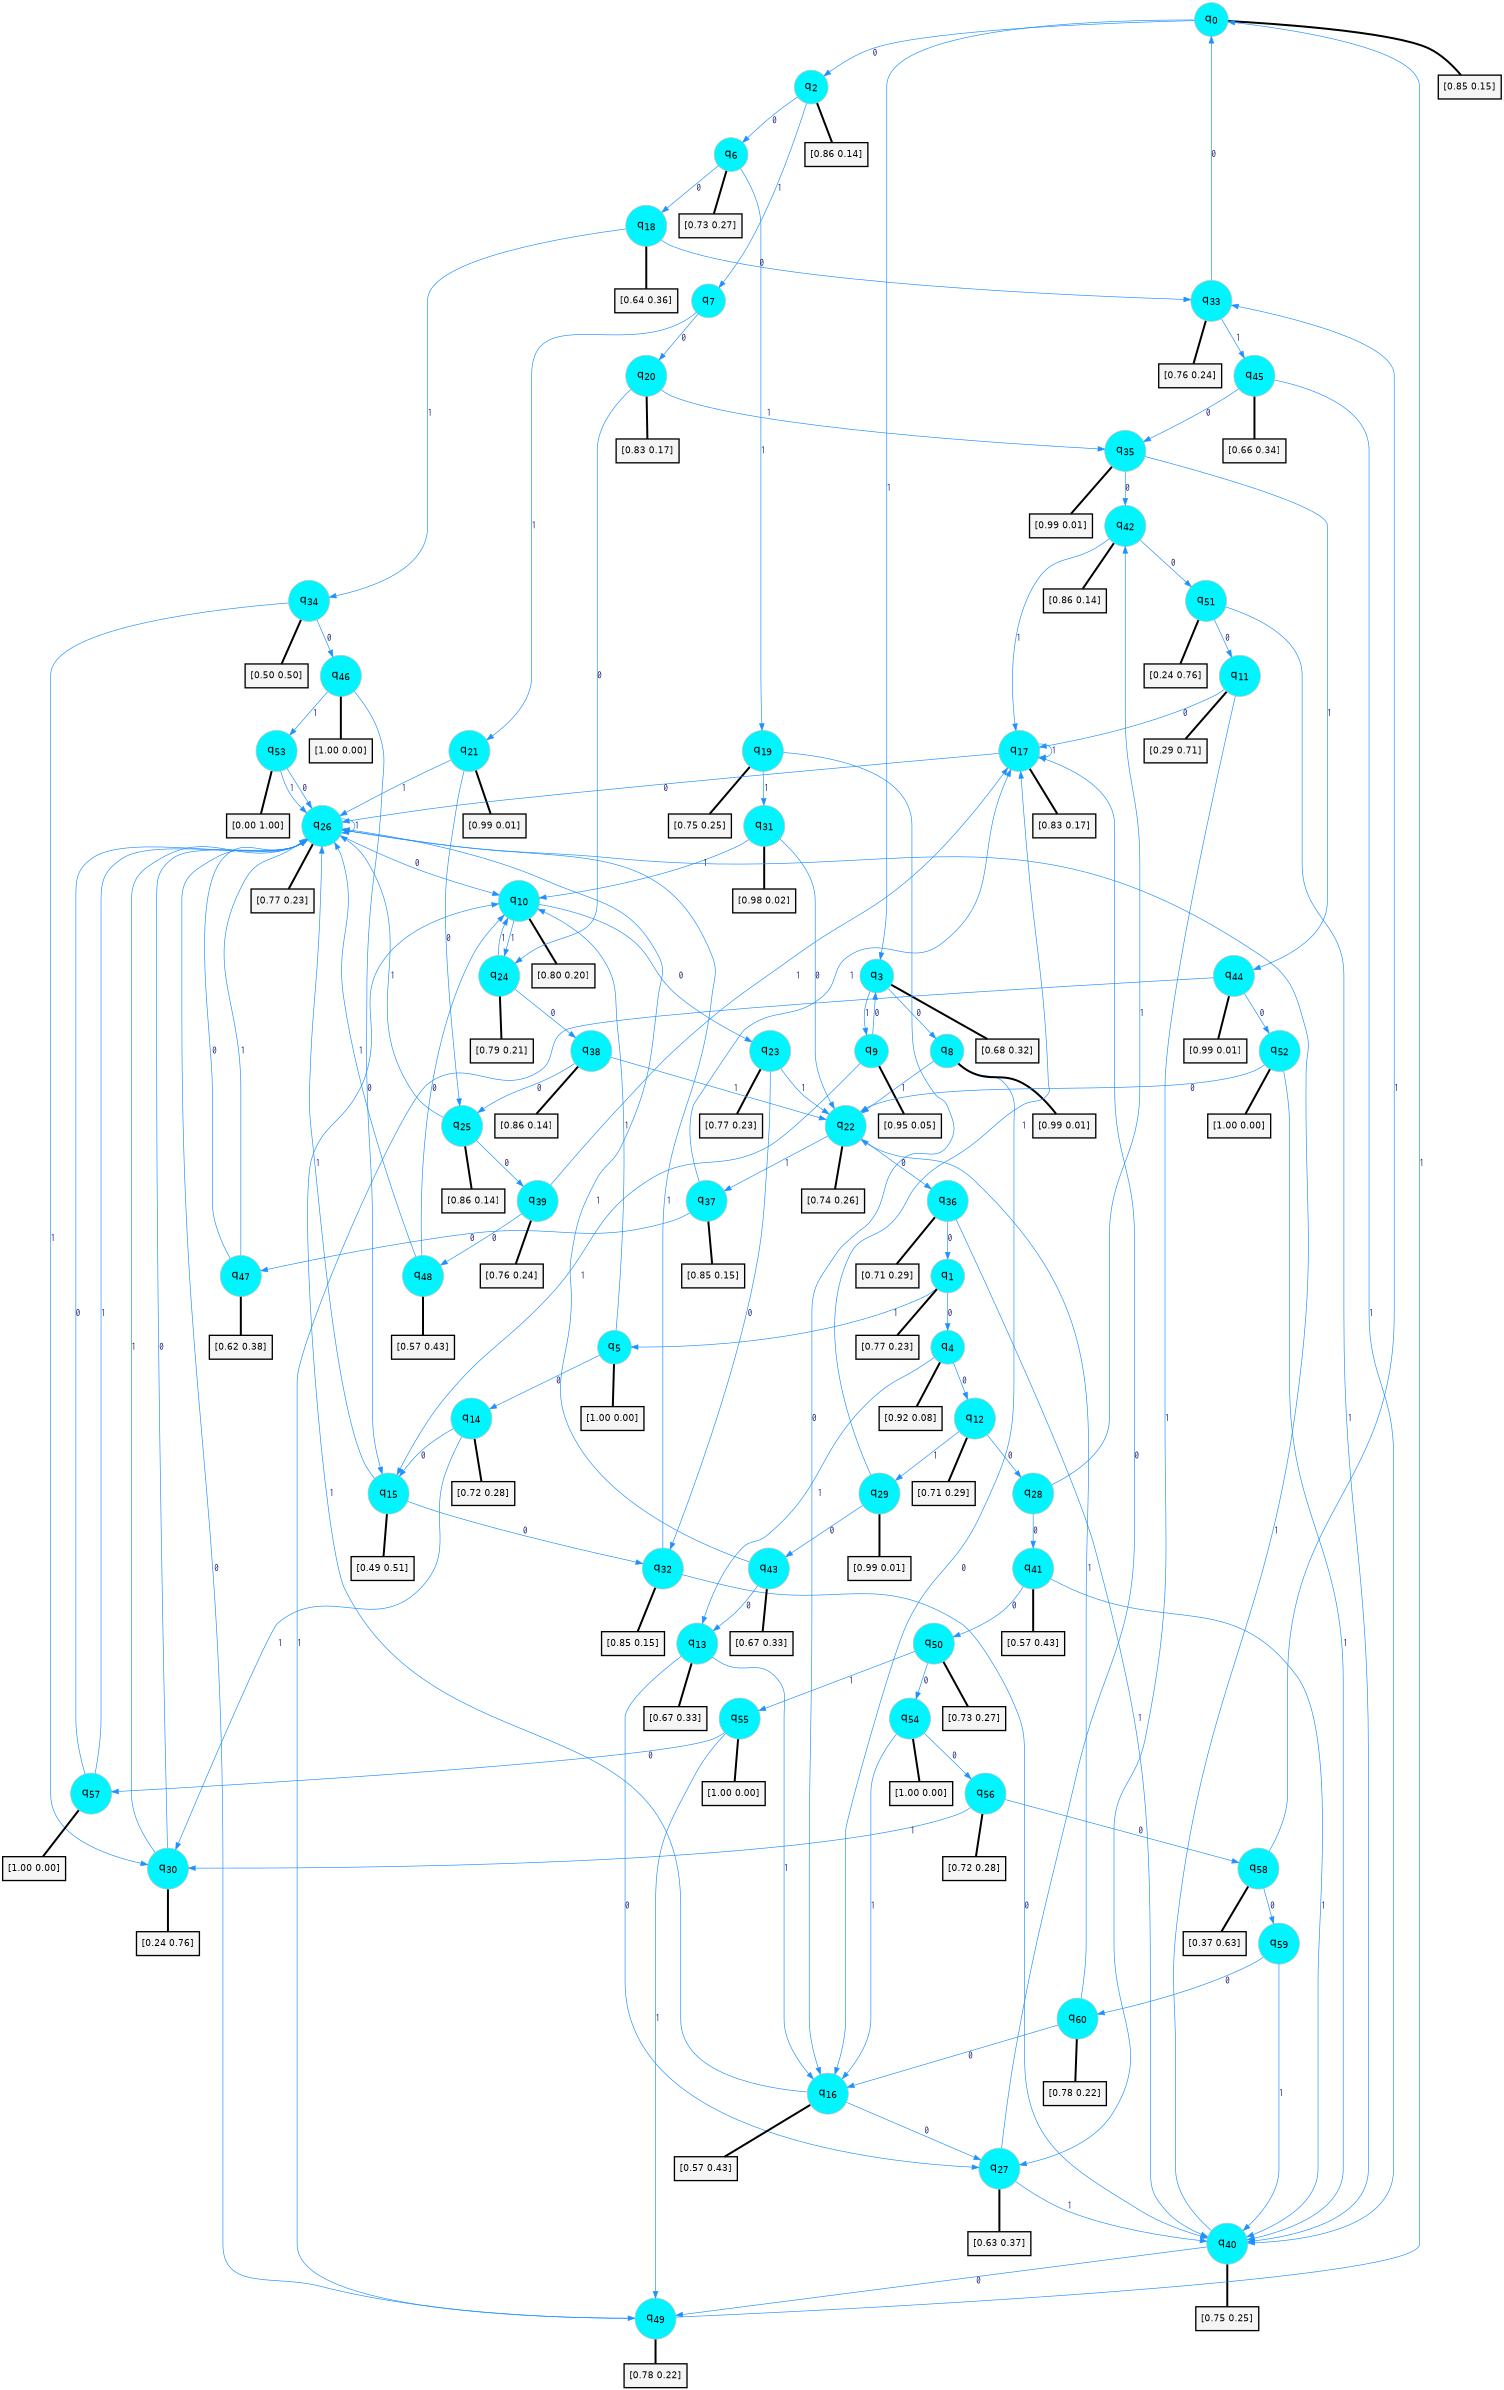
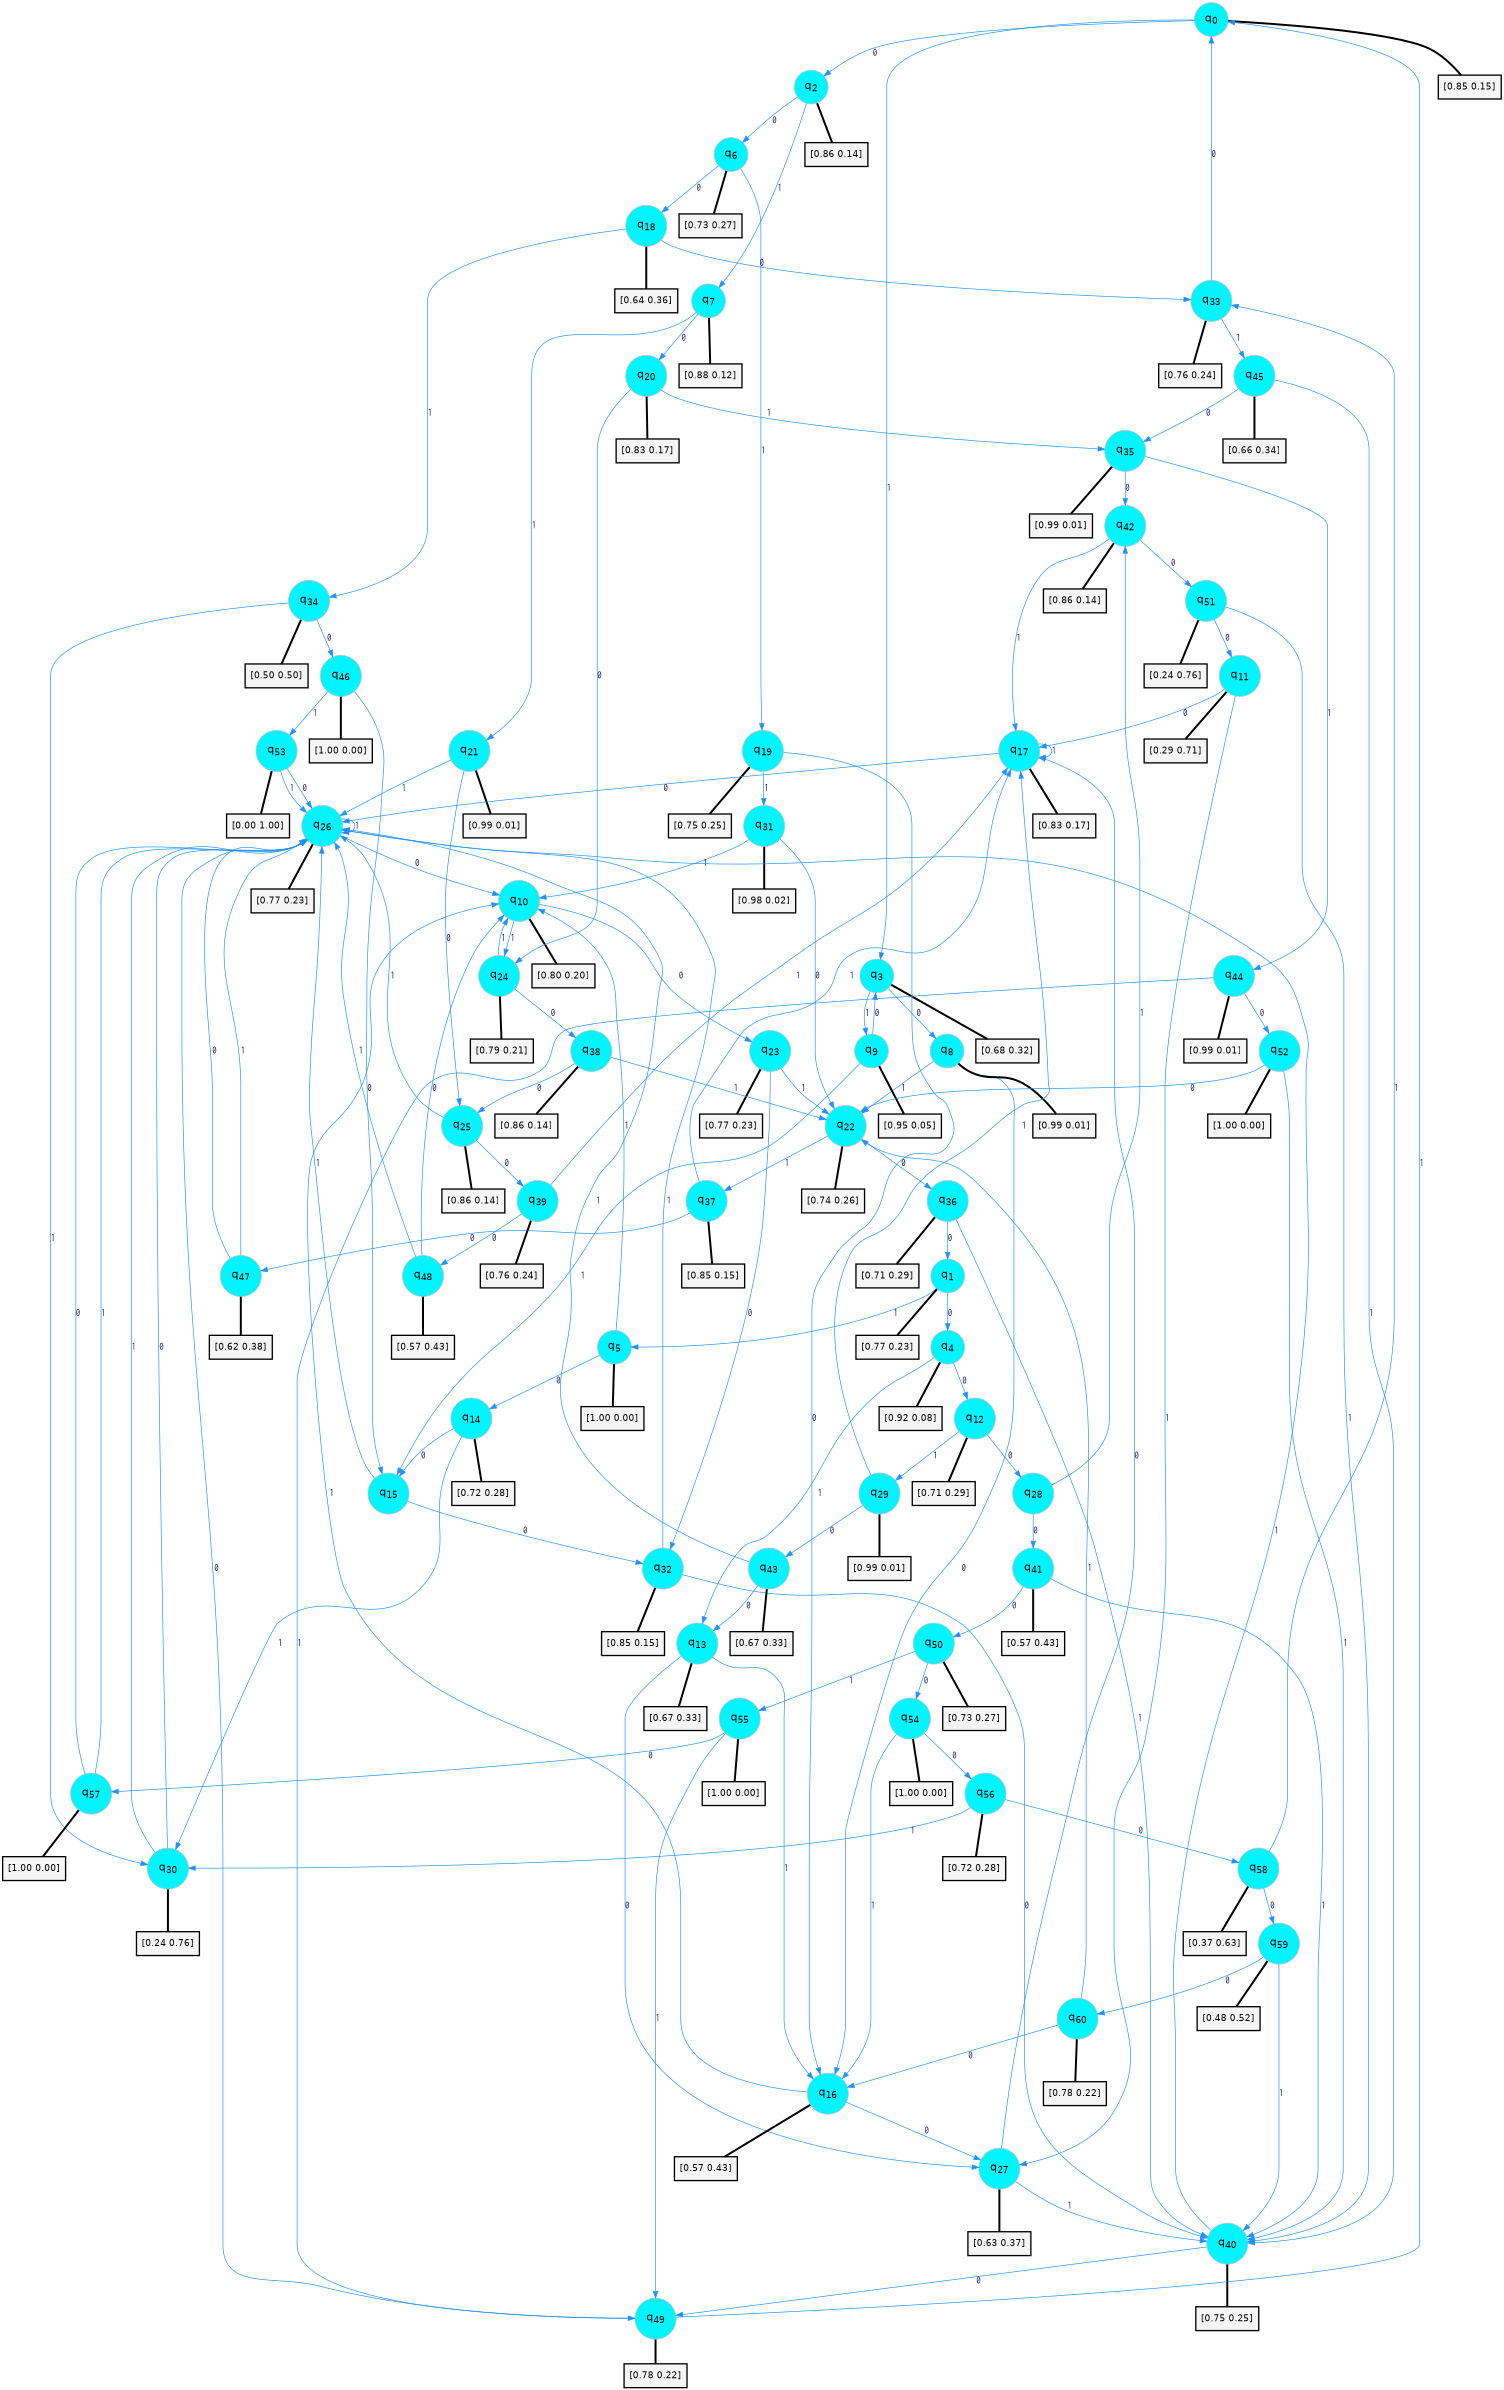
node "[0.88 0.12]": added
node "[0.49 0.51]": removed
node "[0.48 0.52]": added
